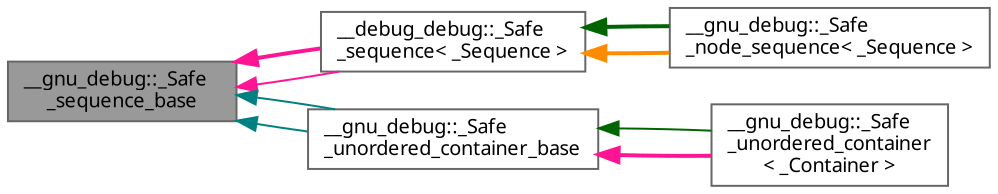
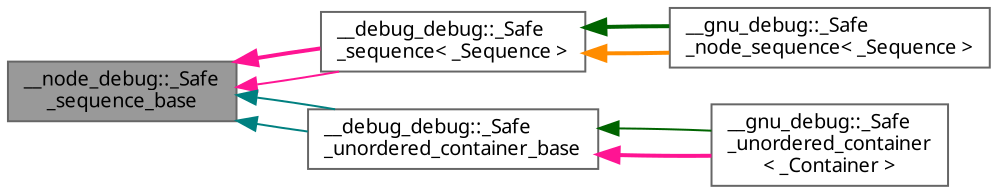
node "__gnu_debug::_Safe _sequence_base": label "__gnu_debug::_Safe _sequence_base" -> "__node_debug::_Safe _sequence_base"
node "__gnu_debug::_Safe _unordered_container_base": label "__gnu_debug::_Safe _unordered_container_base" -> "__debug_debug::_Safe _unordered_container_base"
